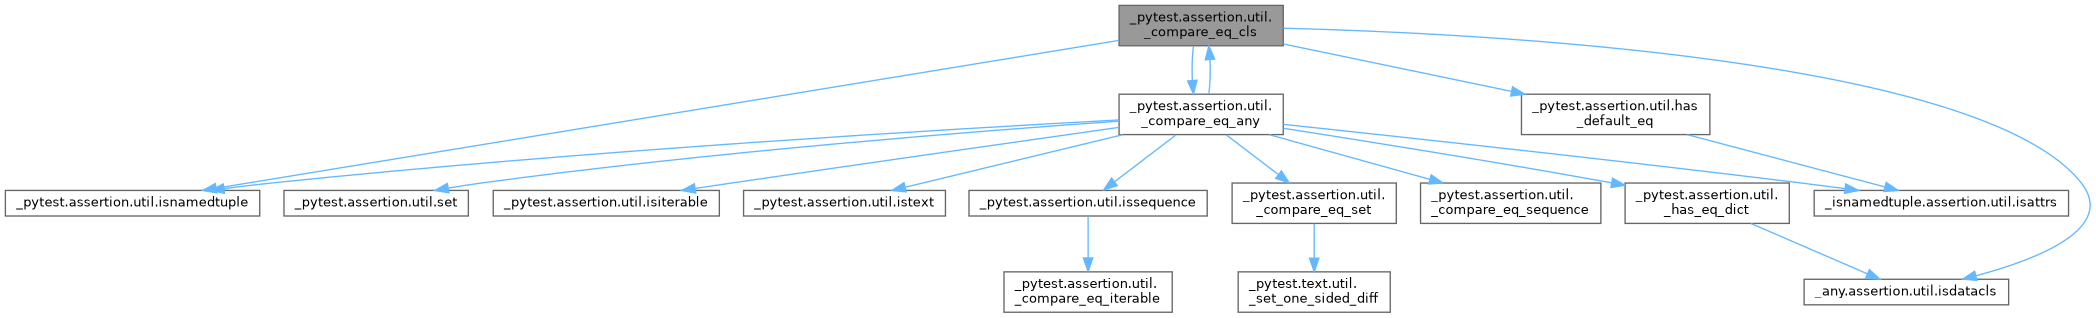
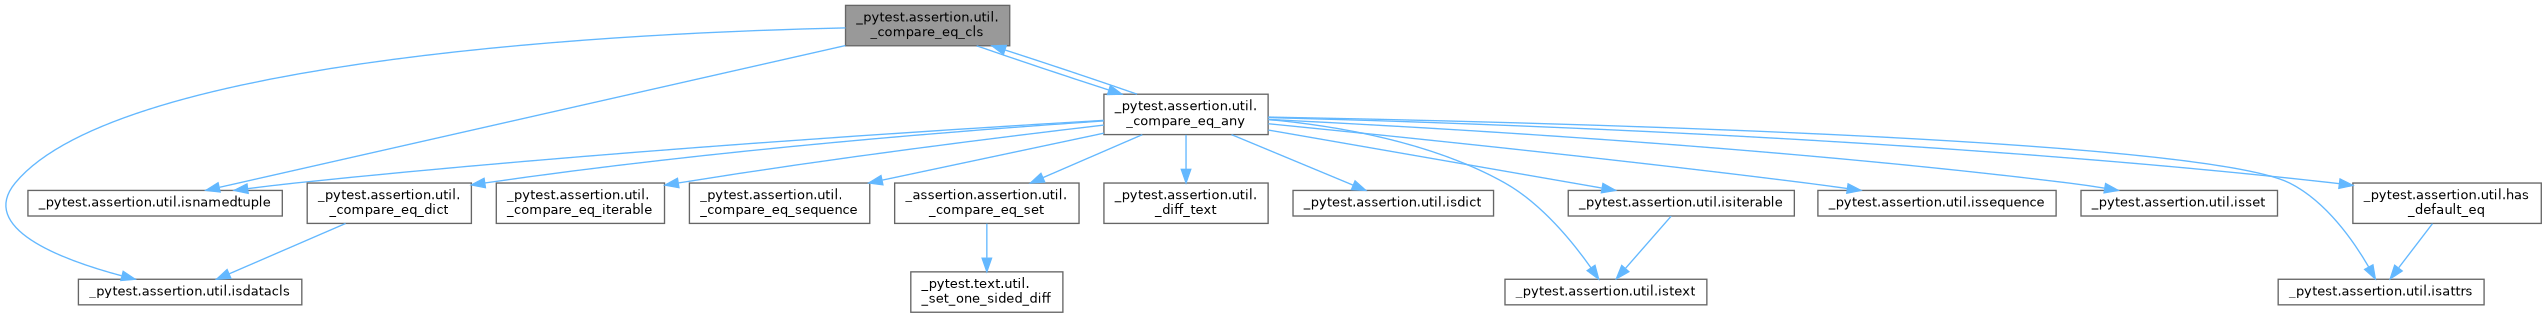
edge "_pytest.assertion.util. _compare_eq_cls" -> "_pytest.assertion.util.has _default_eq": now "_pytest.assertion.util. _compare_eq_any" -> "_pytest.assertion.util.has _default_eq"
node "_pytest.assertion.util.set": label "_pytest.assertion.util.set" -> "_pytest.assertion.util.isdict"
node "_pytest.assertion.util. _diff_text": added
node "_pytest.assertion.util. _compare_eq_set": label "_pytest.assertion.util. _compare_eq_set" -> "_assertion.assertion.util. _compare_eq_set"
node "_pytest.assertion.util. _has_eq_dict": label "_pytest.assertion.util. _has_eq_dict" -> "_pytest.assertion.util. _compare_eq_dict"
node "_isnamedtuple.assertion.util.isattrs": label "_isnamedtuple.assertion.util.isattrs" -> "_pytest.assertion.util.isattrs"
node "_pytest.assertion.util.isset": added
edge "_pytest.assertion.util.issequence" -> "_pytest.assertion.util. _compare_eq_iterable": now "_pytest.assertion.util. _compare_eq_any" -> "_pytest.assertion.util. _compare_eq_iterable"
edge "_pytest.assertion.util.isiterable" -> "_pytest.assertion.util.istext": added
node "_any.assertion.util.isdatacls": label "_any.assertion.util.isdatacls" -> "_pytest.assertion.util.isdatacls"
